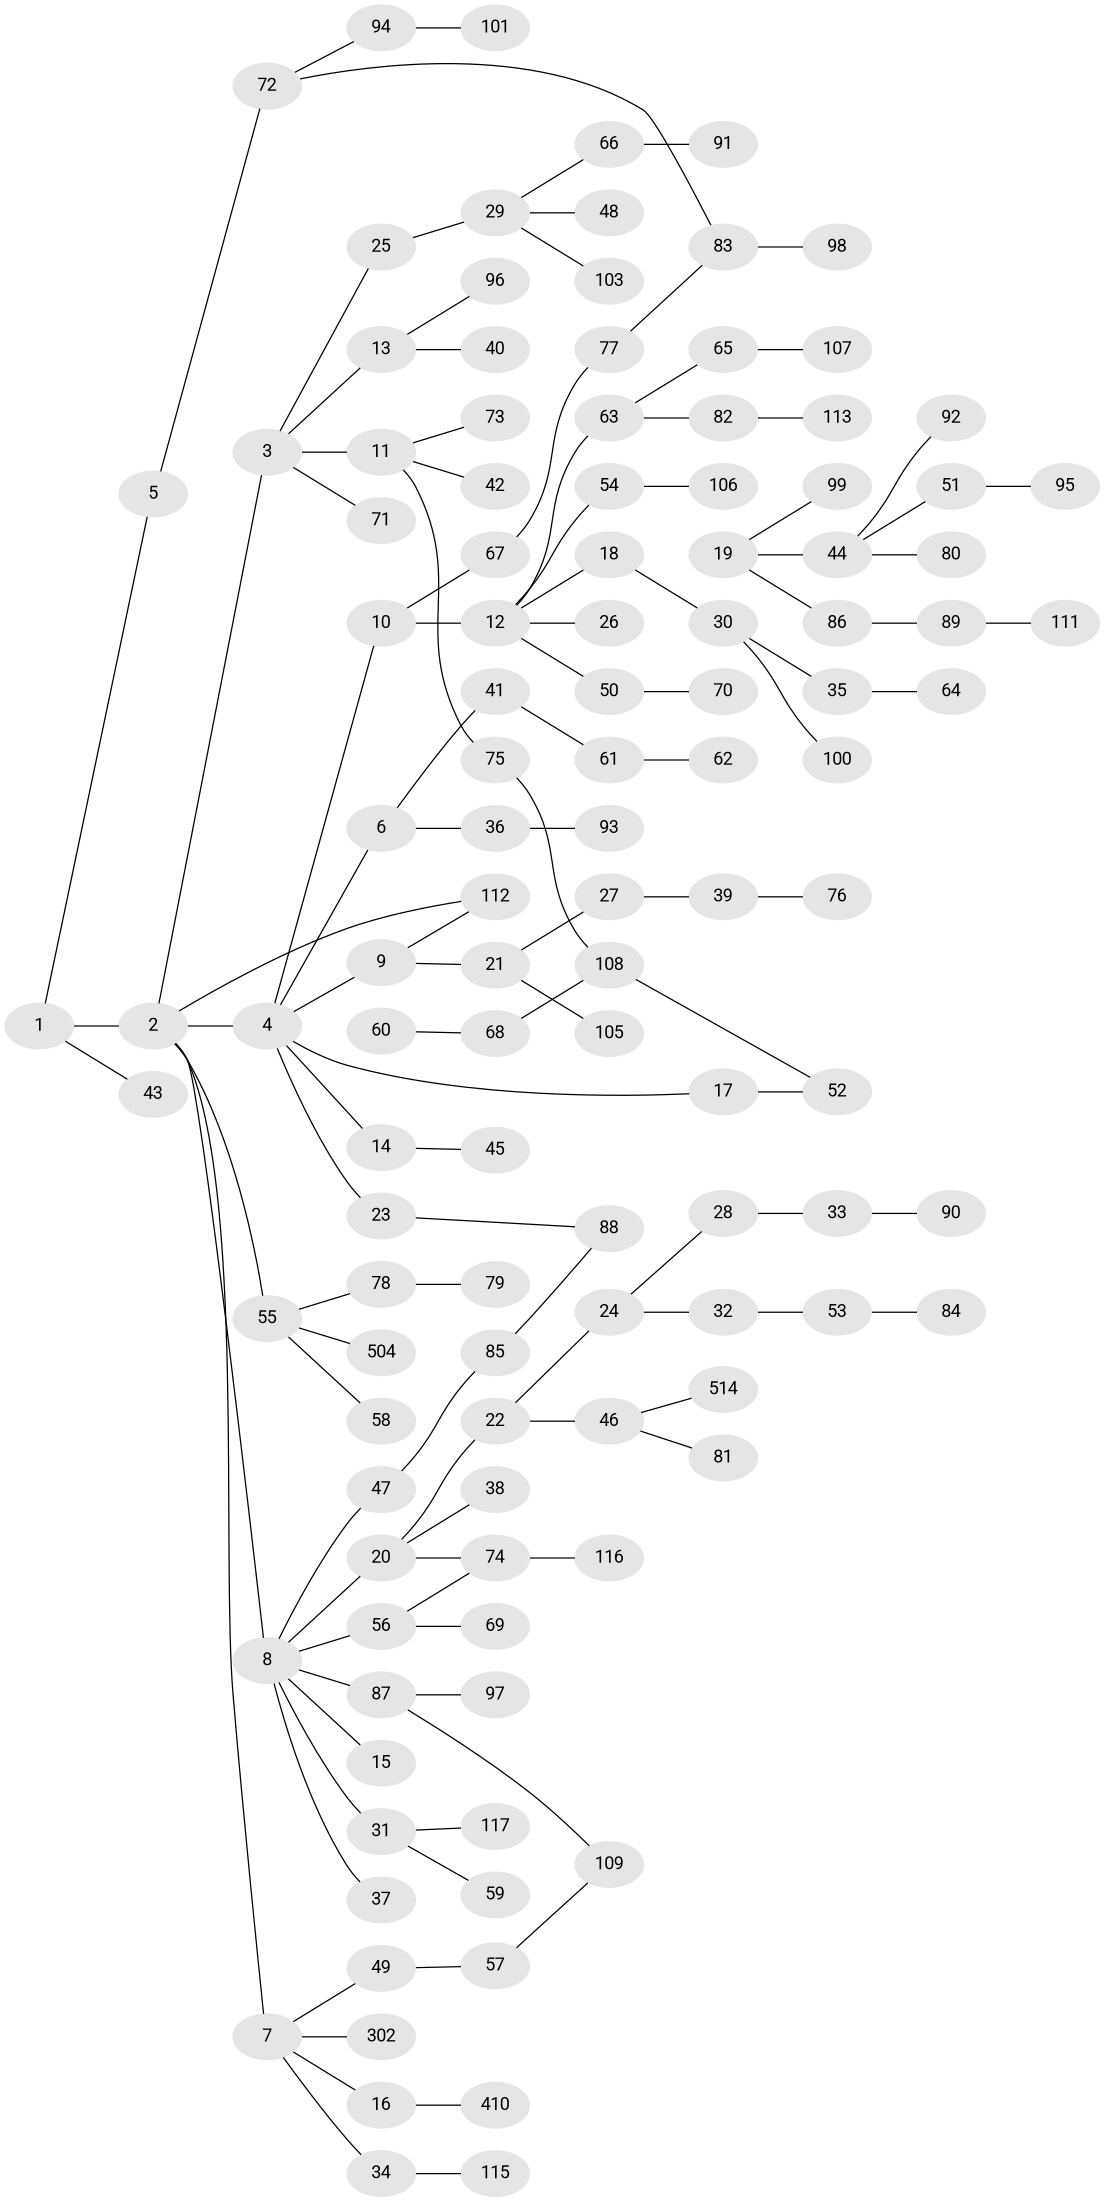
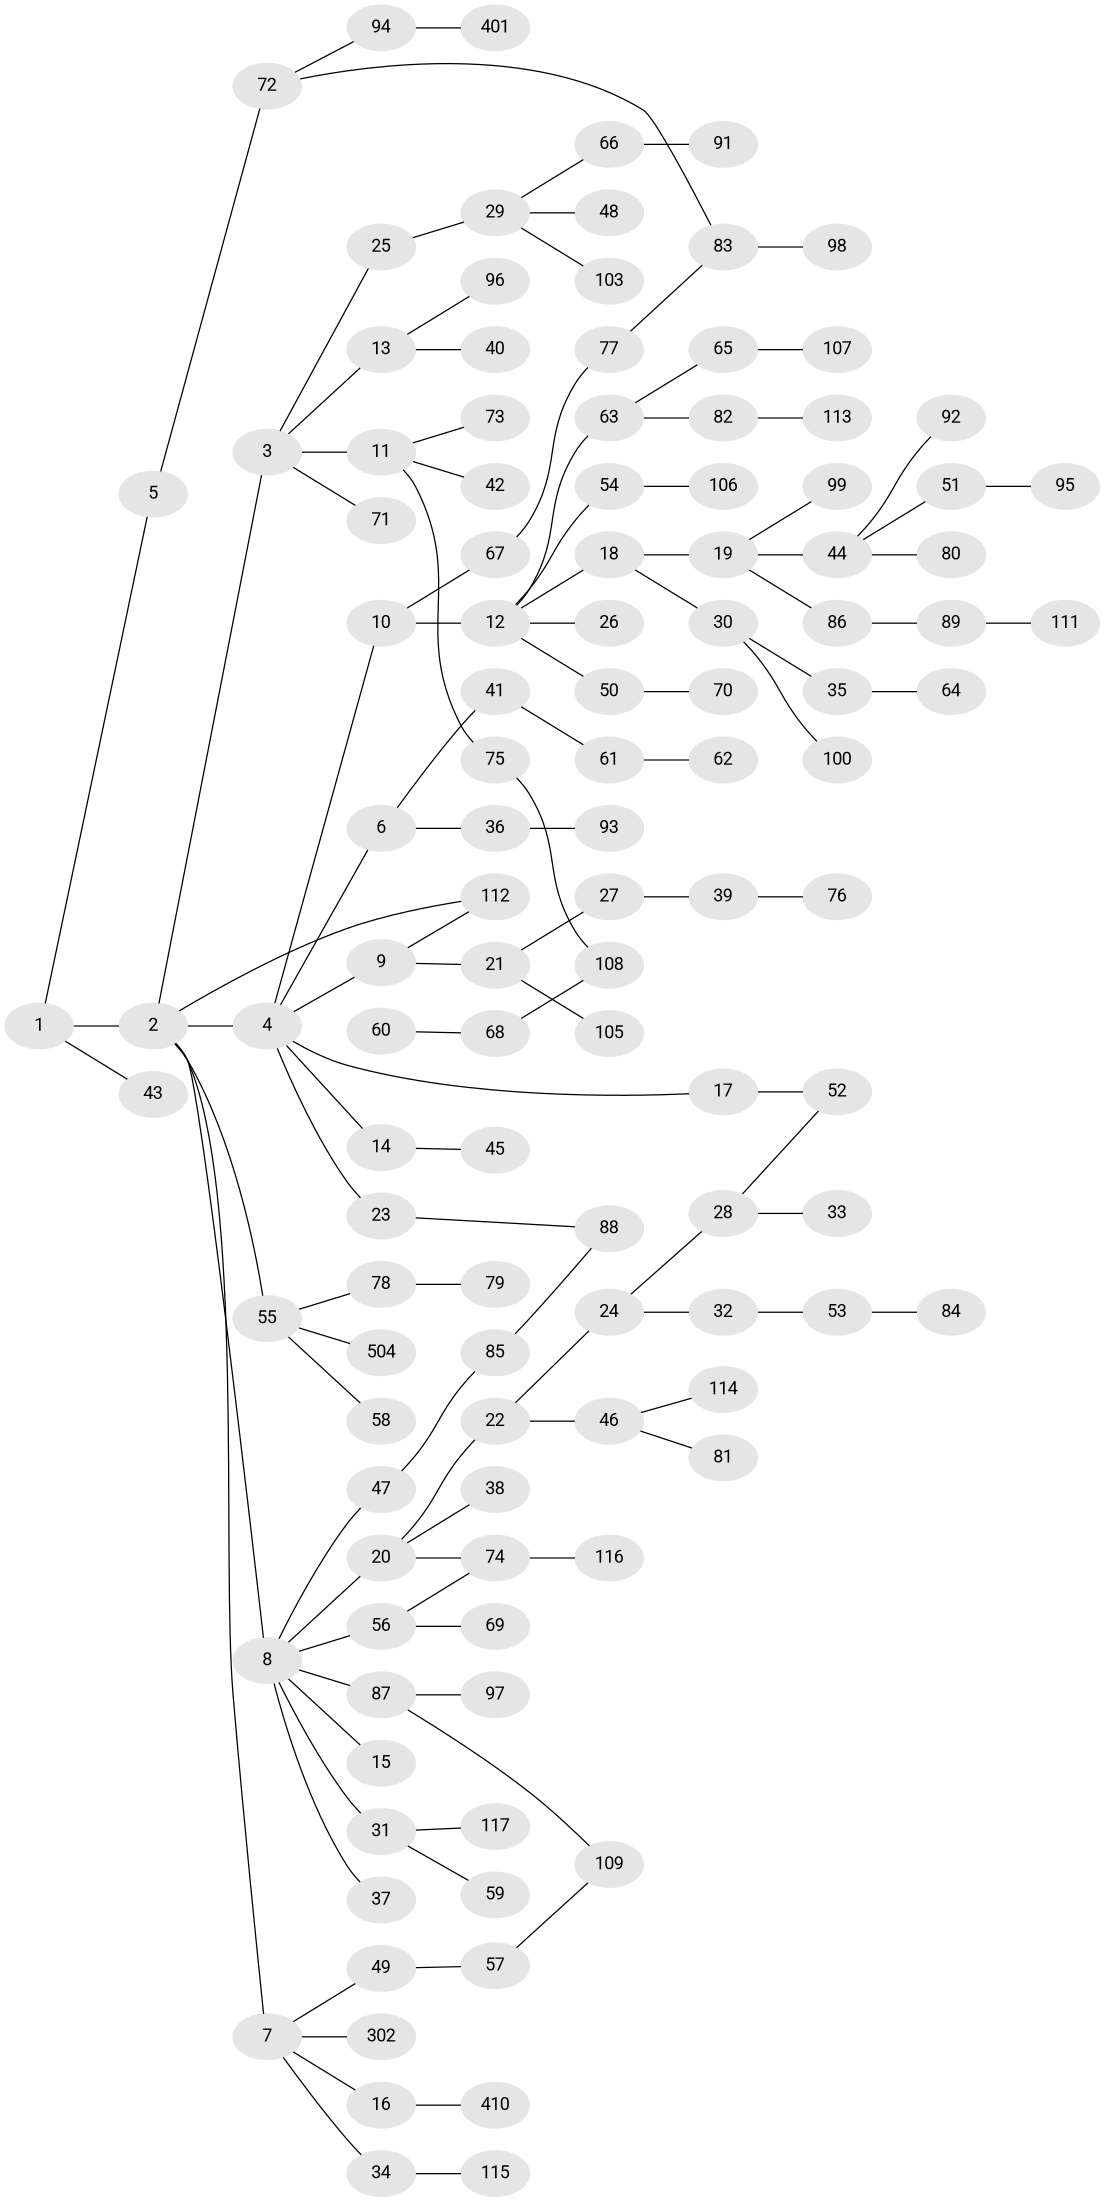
node "101": label "101" -> "401"
edge "18" -- "19": added
edge "108" -- "52": now "28" -- "52"
node "90": removed
node "514": label "514" -> "114"
